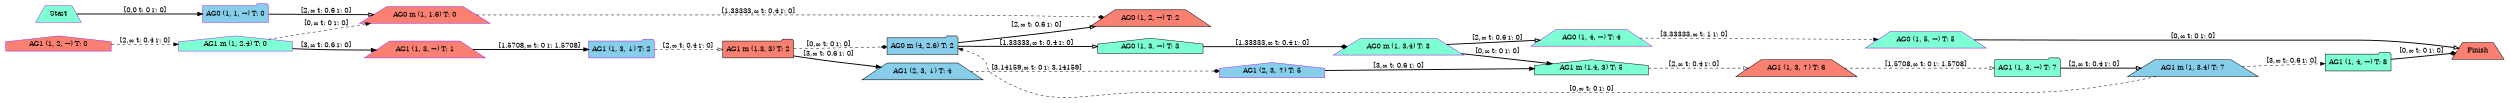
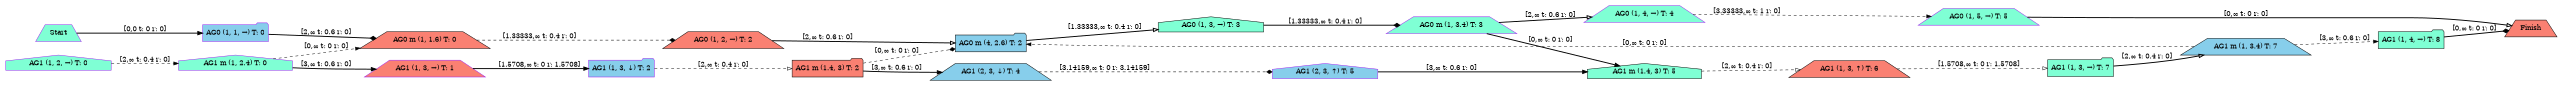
edge "AG0 (1, 1, →) T: 0" -> "AG0 m (1, 1.6) T: 0": arrowhead onormal -> diamond
node "AG0 m (1, 1.6) T: 0": color purple -> black
edge "AG0 m (4, 2.6) T: 2" -> "AG0 (1, 2, →) T: 2": reversed
node "AG1 (1, 2, →) T: 0": fillcolor salmon -> aquamarine
node "AG1 m (1.3, 3) T: 2": label "AG1 m (1.3, 3) T: 2" -> "AG1 m (1.4, 3) T: 2"
